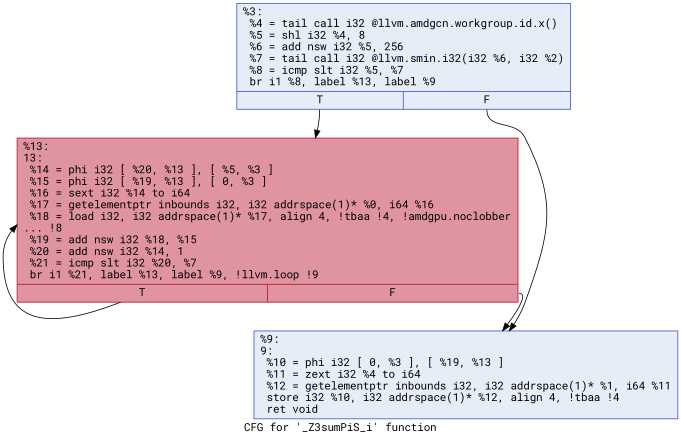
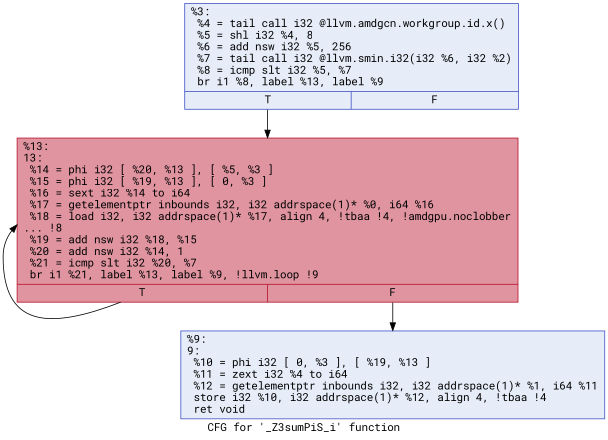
edge "%3:" -> "%9:": removed
